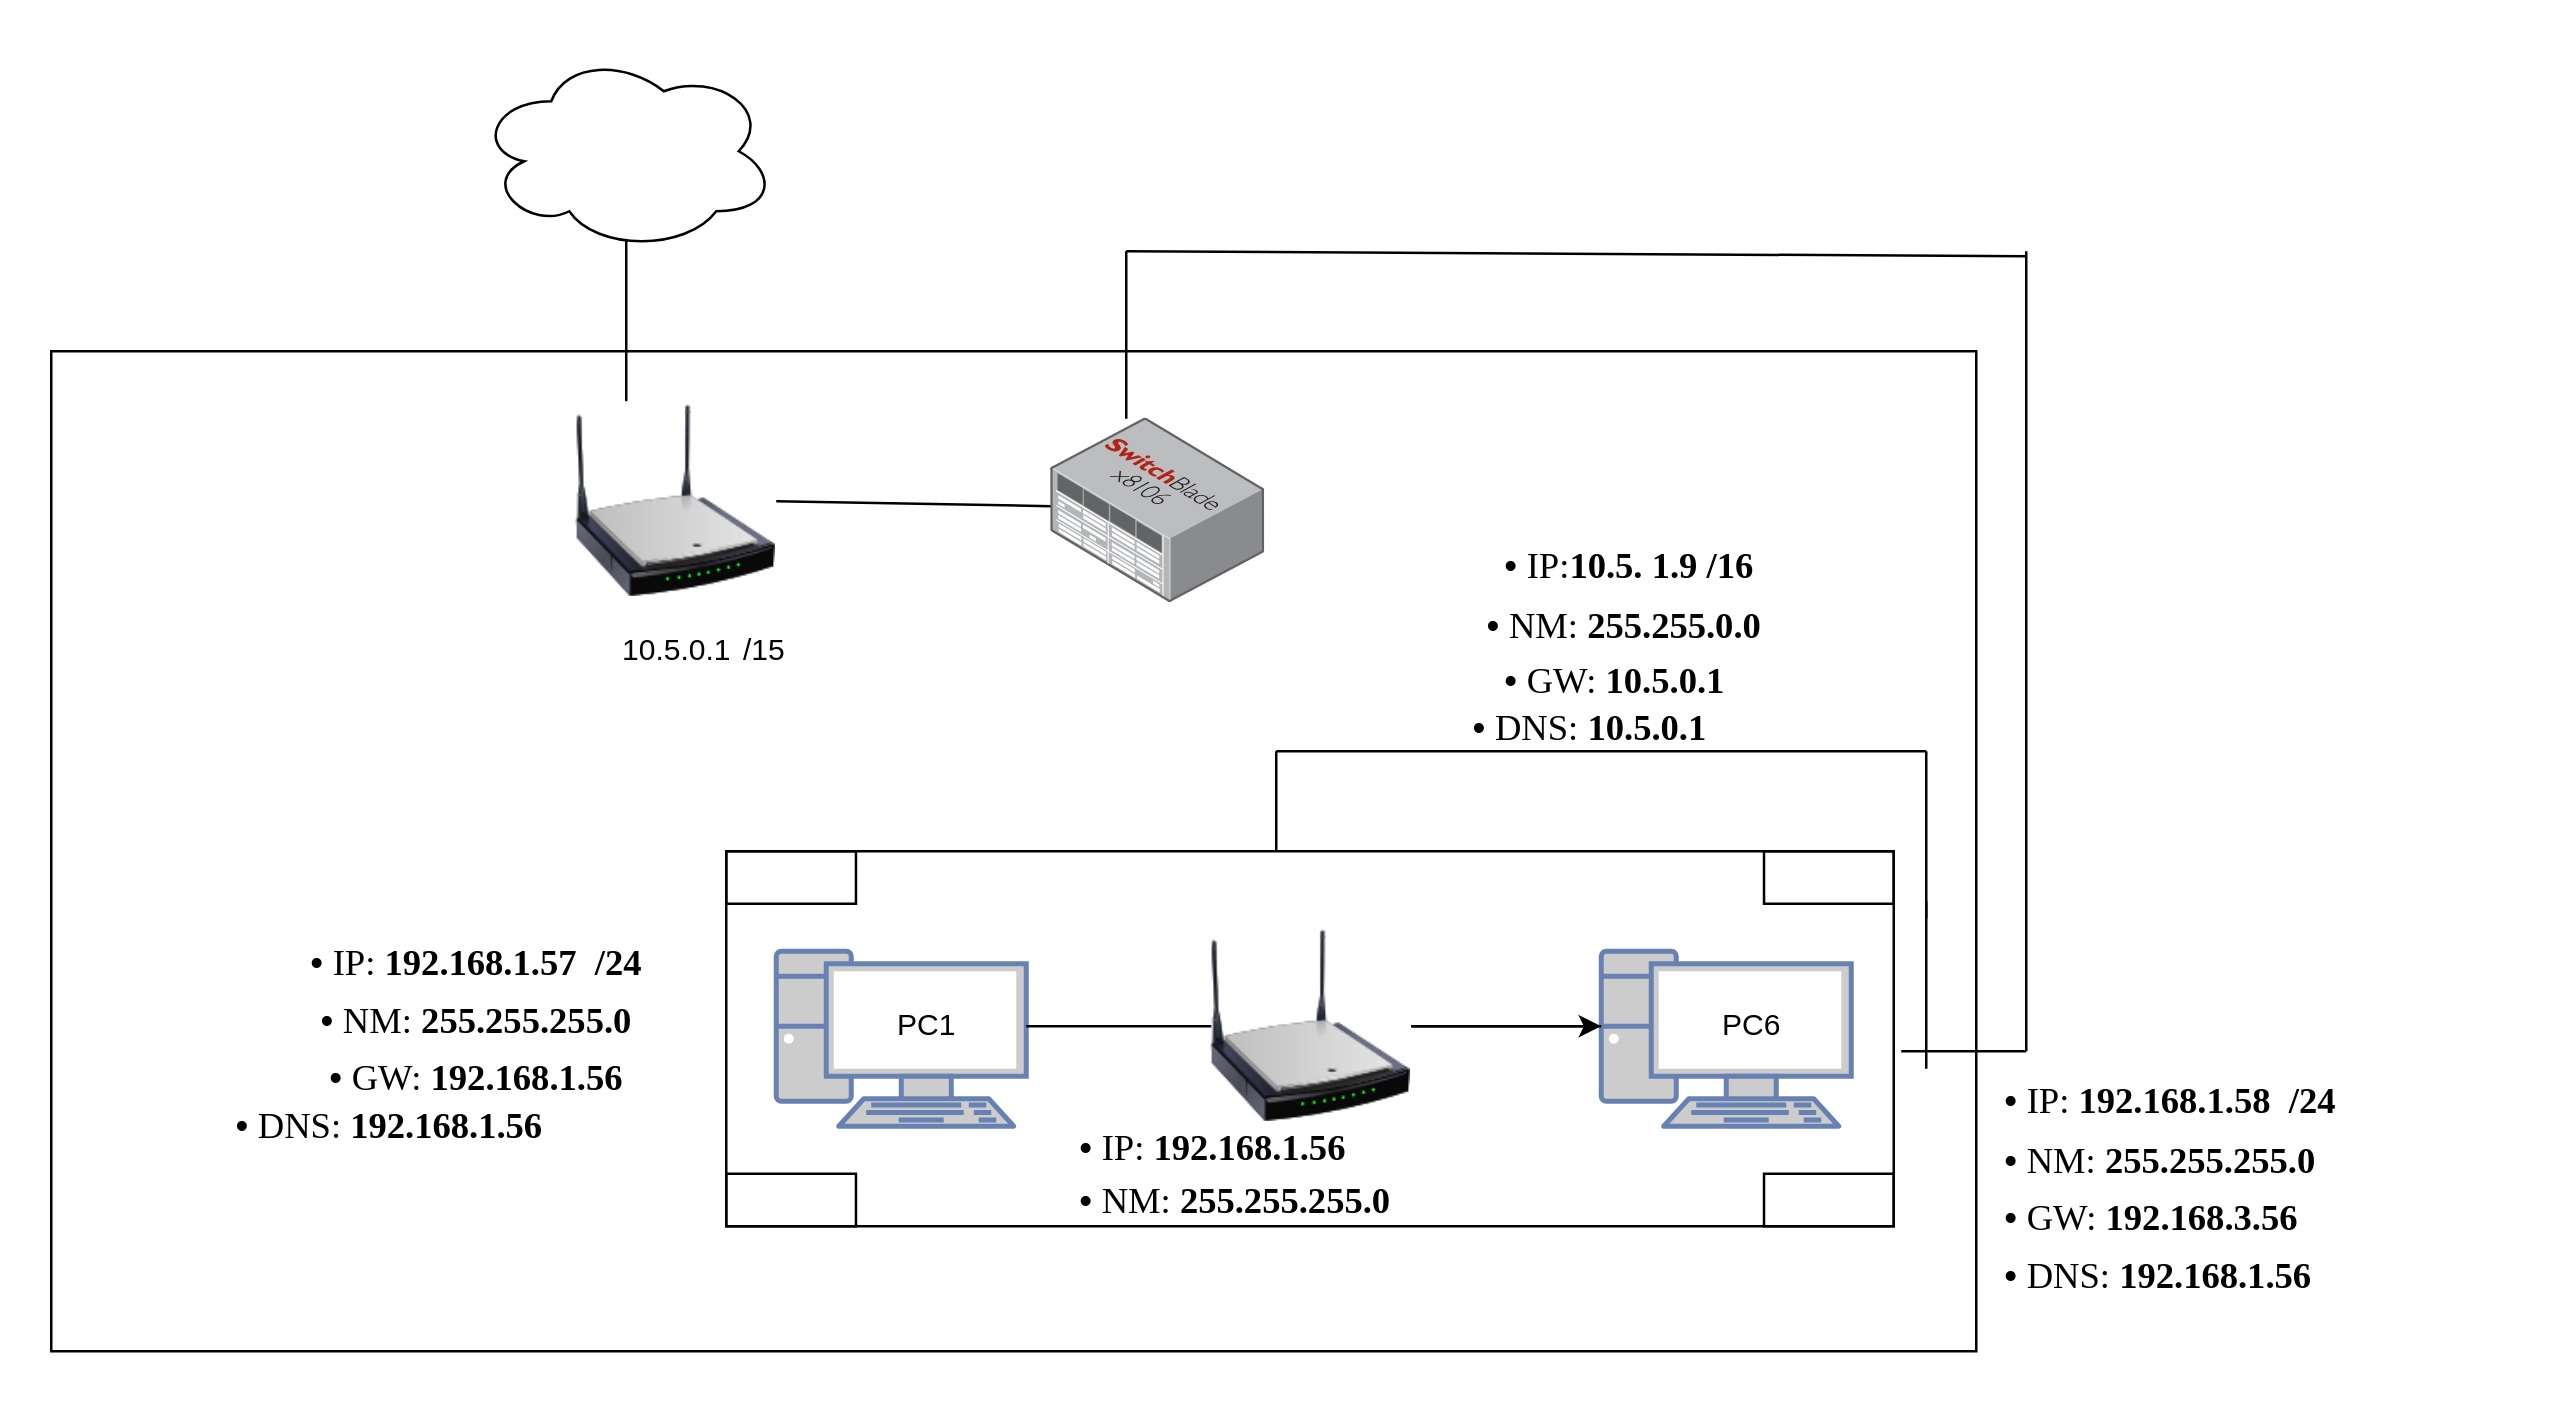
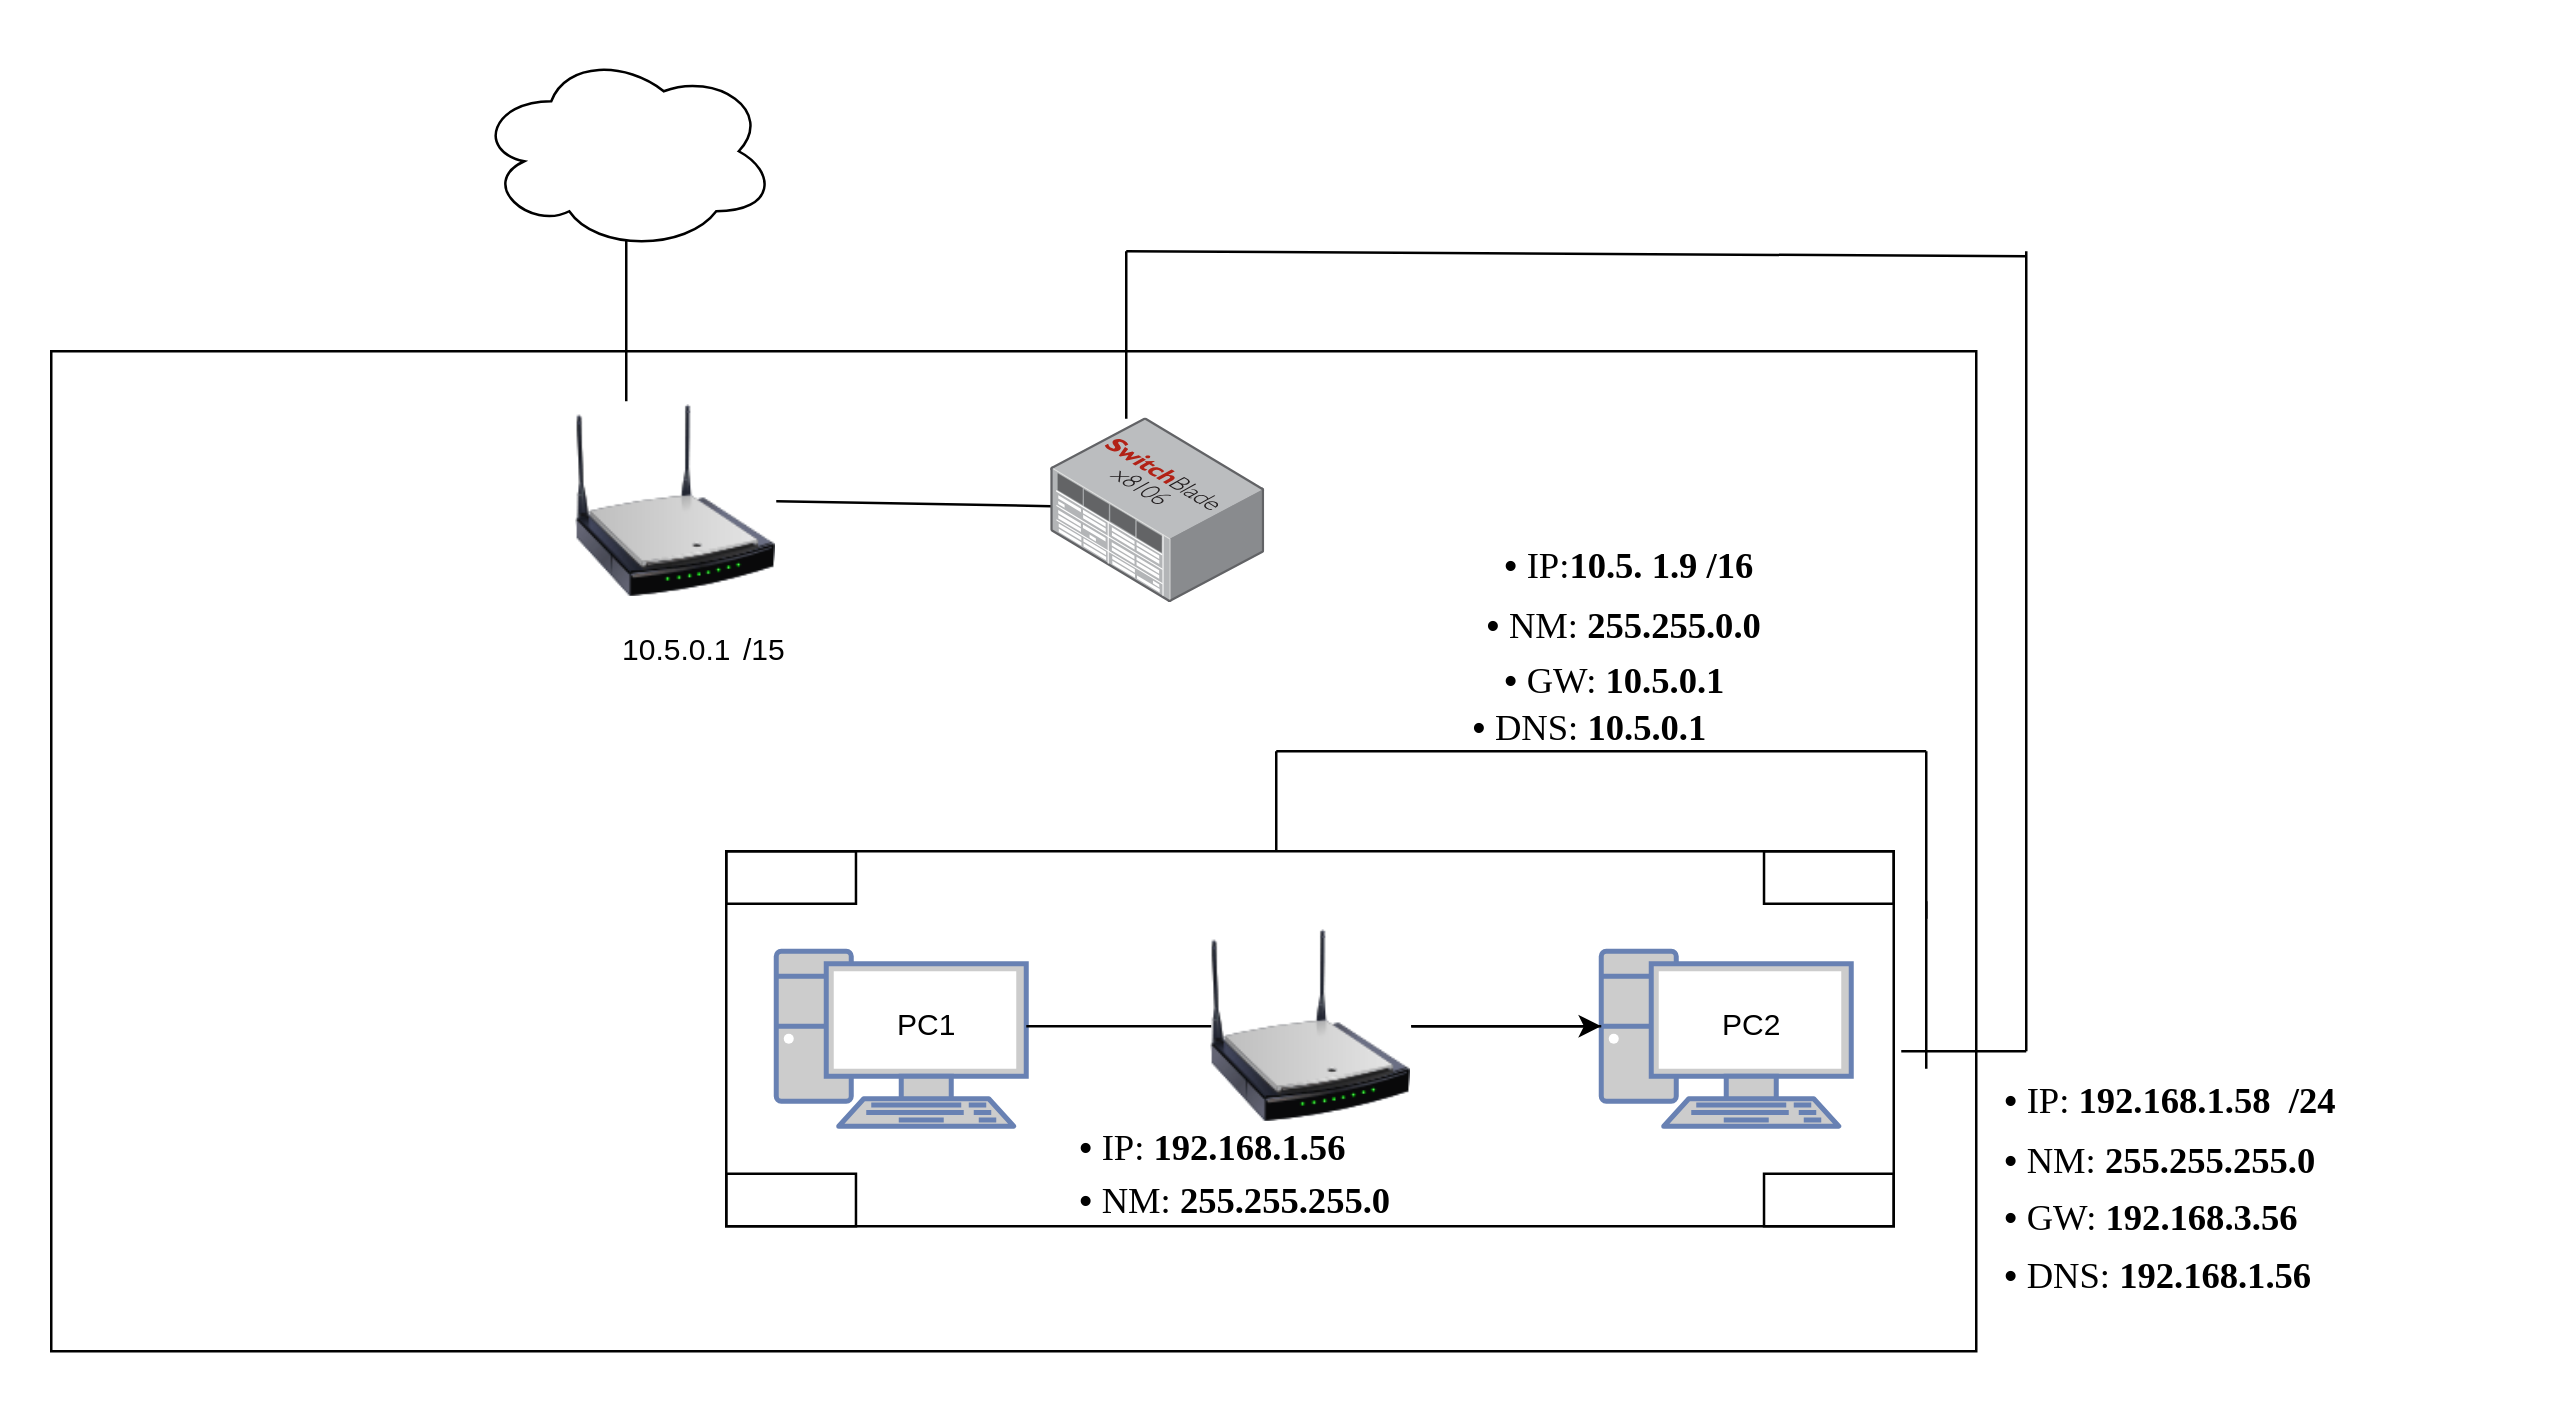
node "PC6": label "PC6" -> "PC2"
node "• IP: 192.168.1.57 /24 • NM: 255.255.255.0 • GW: 192.168.1.56 • DNS: 192.168.1.56": removed
